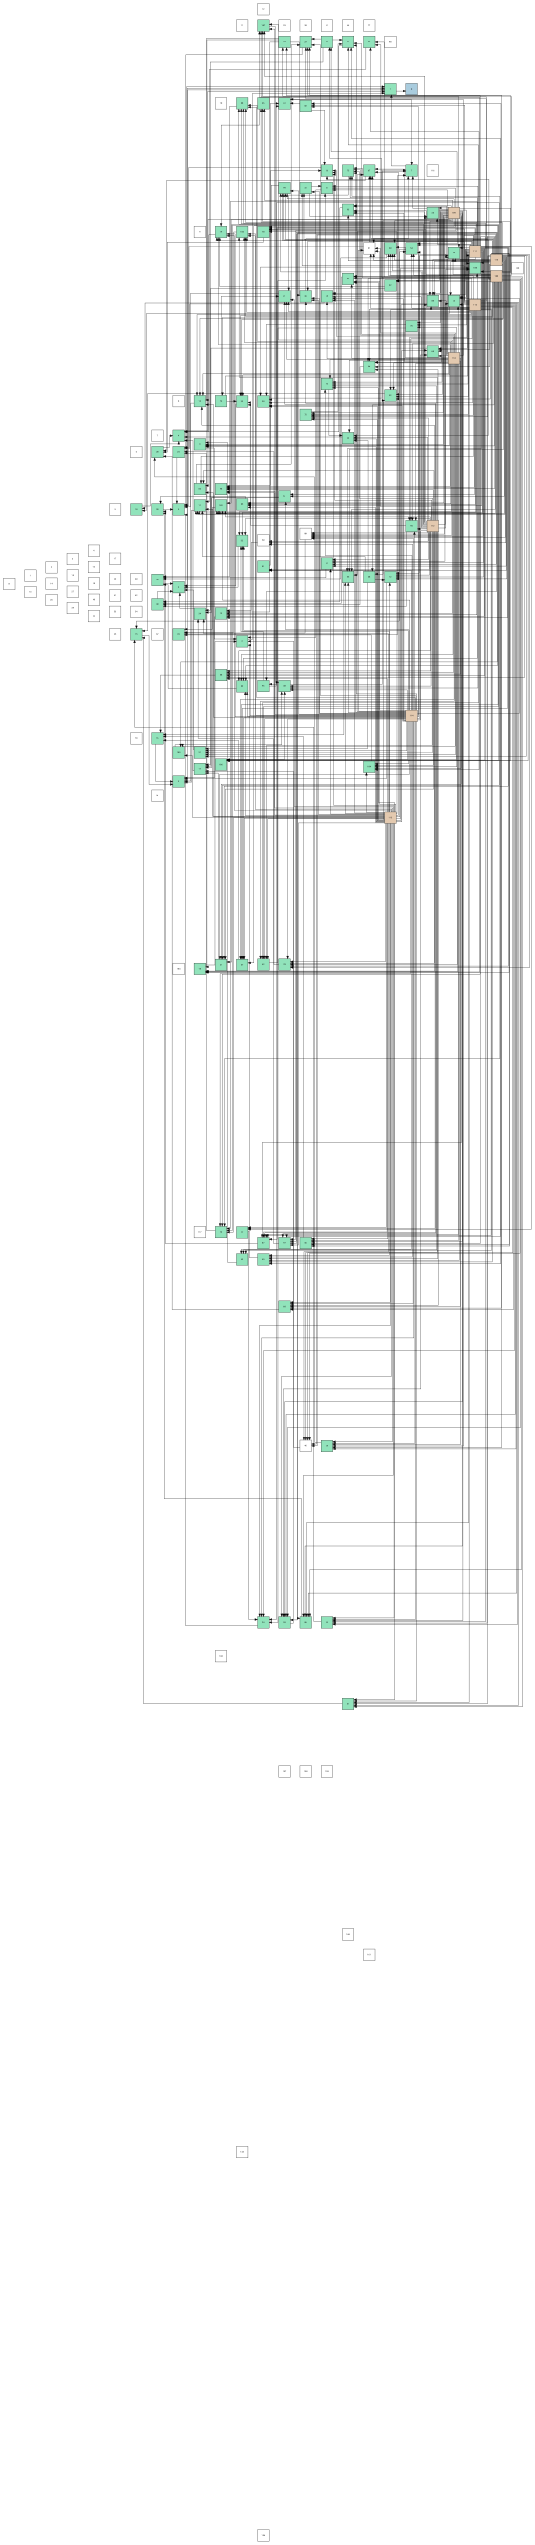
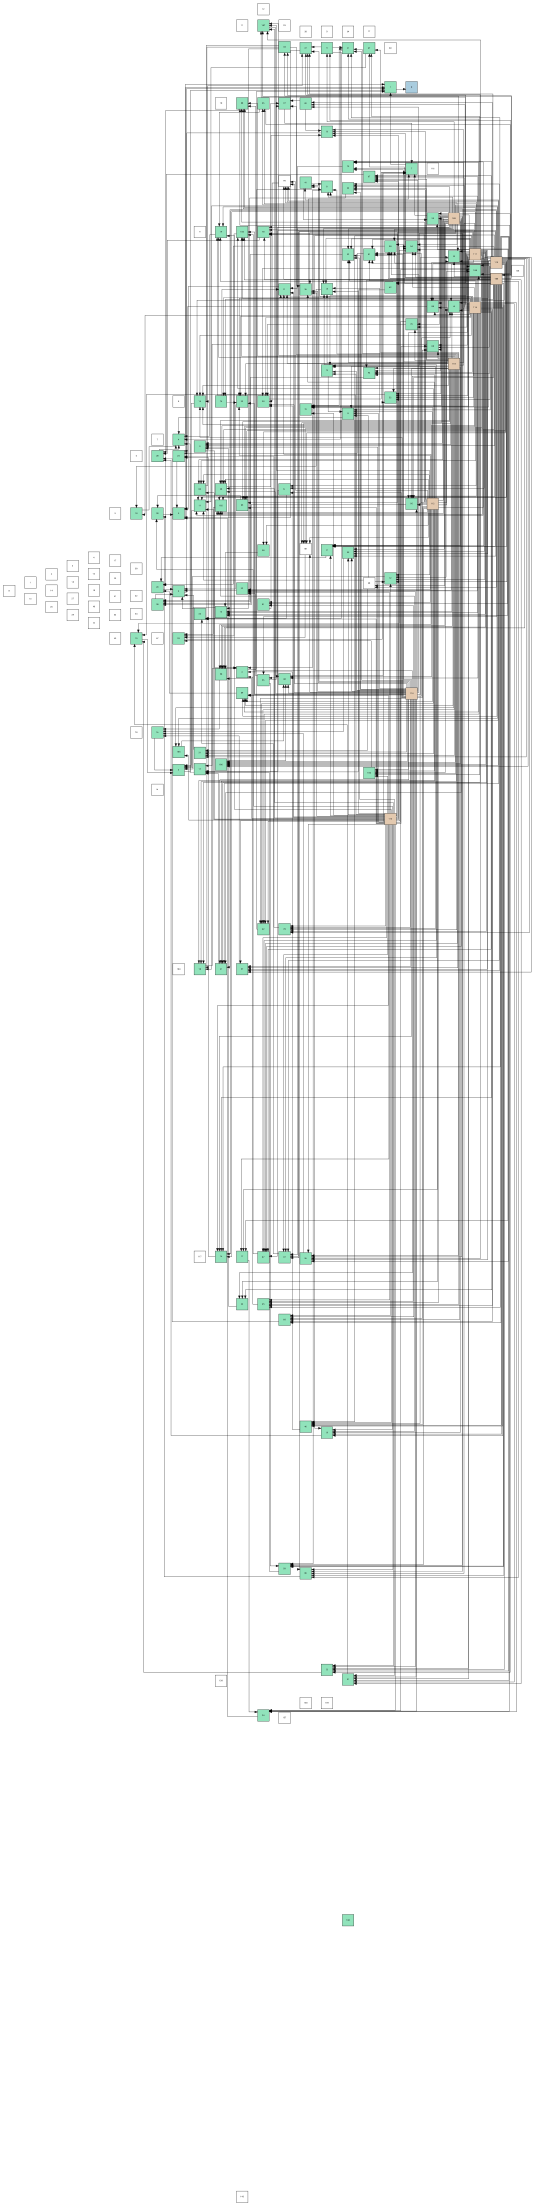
node "99": fillcolor #91e3bb -> #ffffff
edge "108" -> "66": reversed
node "81": fillcolor #ffffff -> #91e3bb
edge "109" -> "62": removed
edge "74" -> "111": reversed
edge "115" -> "85": added
edge "95" -> "33": now "112" -> "33"
node "50": fillcolor #ffffff -> #91e3bb
edge "114" -> "50": removed
edge "113" -> "80": removed
node "48": fillcolor #91e3bb -> #ffffff
edge "113" -> "59": now "96" -> "59"
node "46": fillcolor #ffffff -> #91e3bb
node "160": fillcolor #ffffff -> #91e3bb
node "161": removed
node "156": removed
